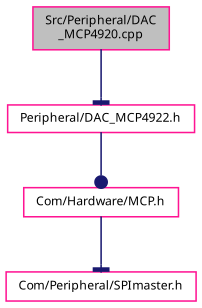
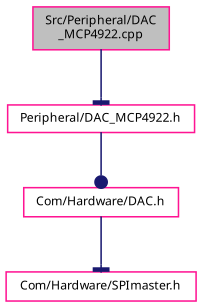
node "Src/Peripheral/DAC _MCP4920.cpp": label "Src/Peripheral/DAC _MCP4920.cpp" -> "Src/Peripheral/DAC _MCP4922.cpp"
node "Com/Hardware/MCP.h": label "Com/Hardware/MCP.h" -> "Com/Hardware/DAC.h"
node "Com/Peripheral/SPImaster.h": label "Com/Peripheral/SPImaster.h" -> "Com/Hardware/SPImaster.h"
